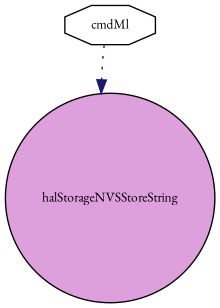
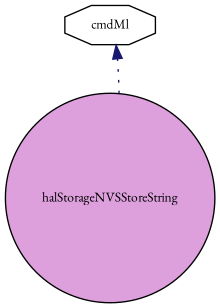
edge "cmdMl" -> "halStorageNVSStoreString": reversed
